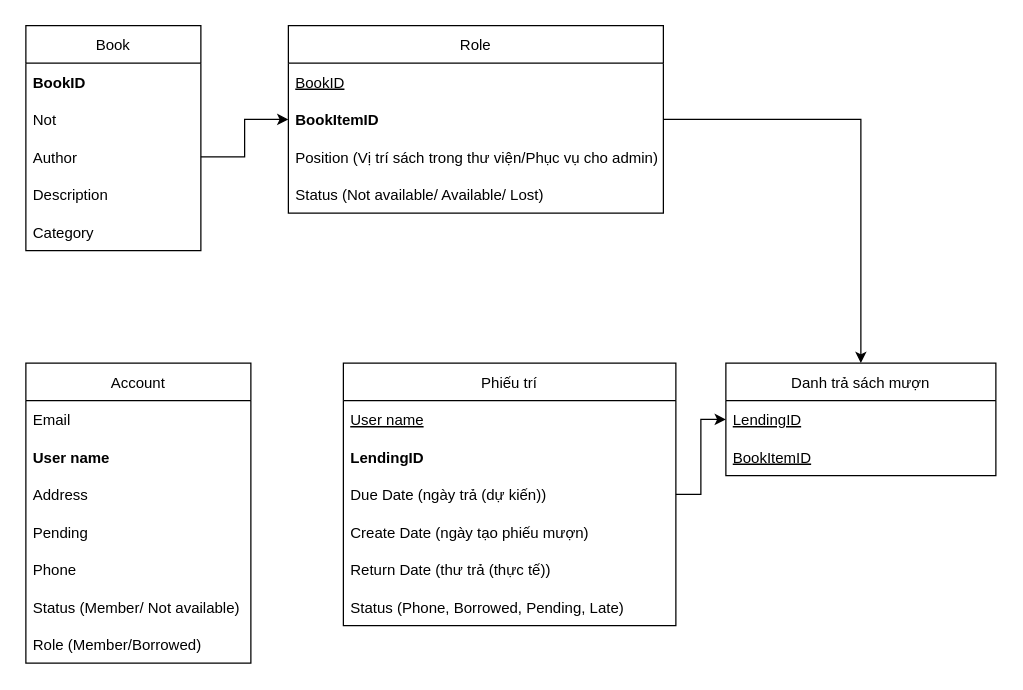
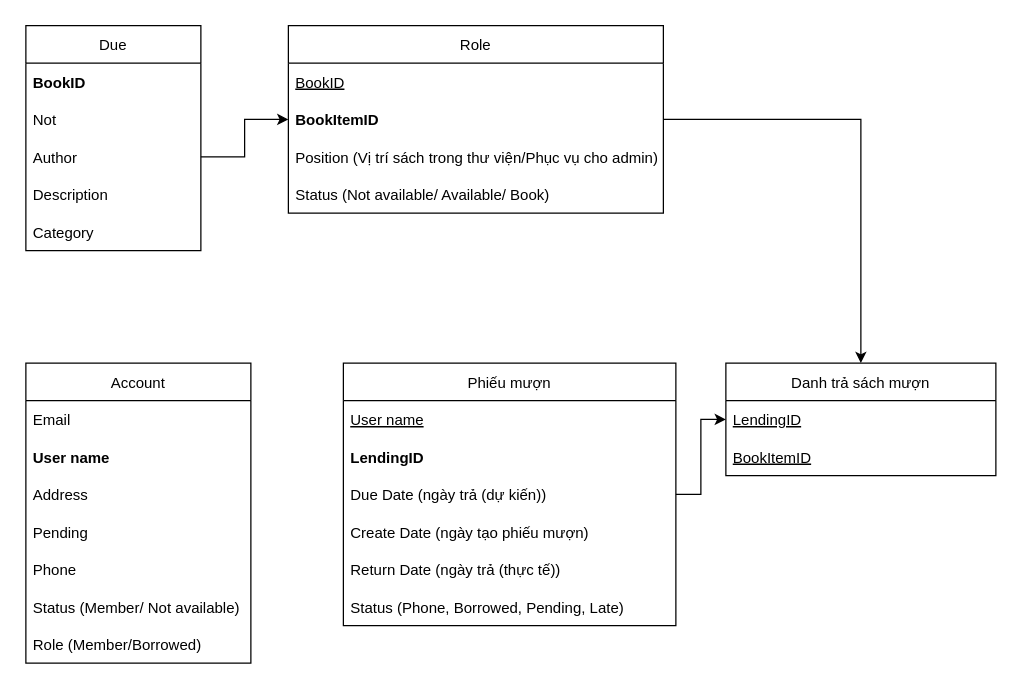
node "Book": label "Book" -> "Due"
node "Status (Not available/ Available/ Lost)": label "Status (Not available/ Available/ Lost)" -> "Status (Not available/ Available/ Book)"
node "Phiếu trí": label "Phiếu trí" -> "Phiếu mượn"
node "Return Date (thư trả (thực tế))": label "Return Date (thư trả (thực tế))" -> "Return Date (ngày trả (thực tế))"
